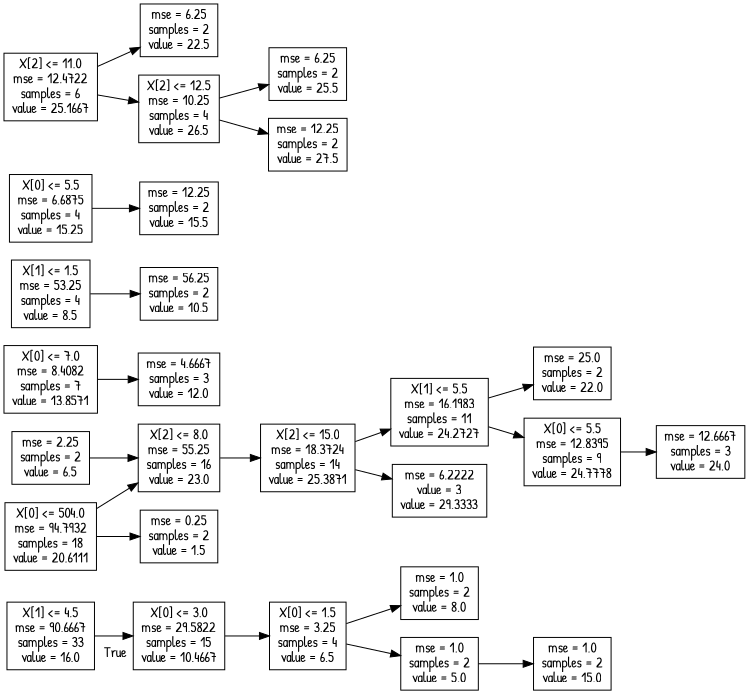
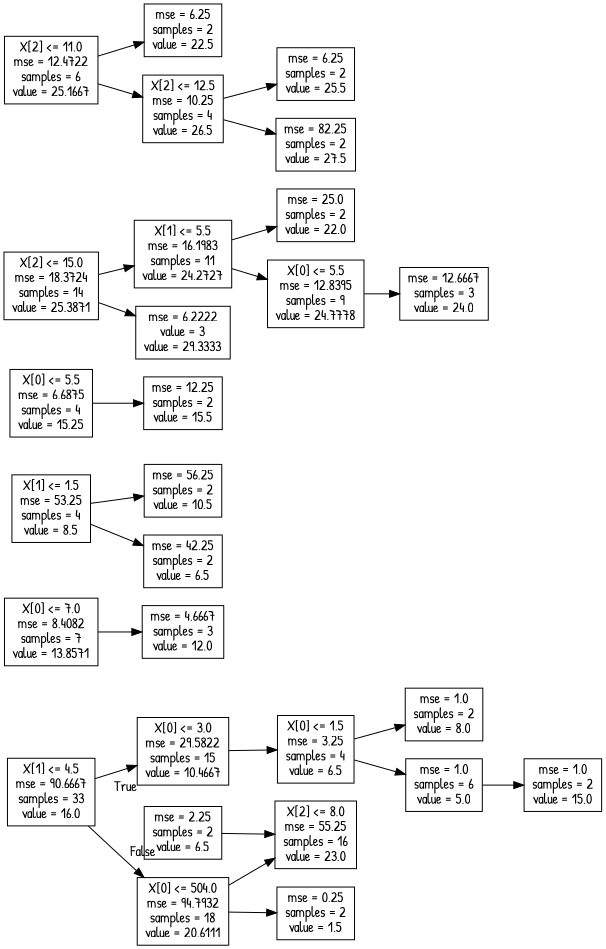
node "mse = 12.25 samples = 2 value = 27.5": label "mse = 12.25 samples = 2 value = 27.5" -> "mse = 82.25 samples = 2 value = 27.5"
edge "X[2] <= 8.0 mse = 55.25 samples = 16 value = 23.0" -> "X[2] <= 15.0 mse = 18.3724 samples = 14 value = 25.3871": removed
node "mse = 42.25 samples = 2 value = 6.5": added
node "mse = 1.0 samples = 2 value = 5.0": label "mse = 1.0 samples = 2 value = 5.0" -> "mse = 1.0 samples = 6 value = 5.0"
edge "X[1] <= 4.5 mse = 90.6667 samples = 33 value = 16.0" -> "X[0] <= 504.0 mse = 94.7932 samples = 18 value = 20.6111": added
